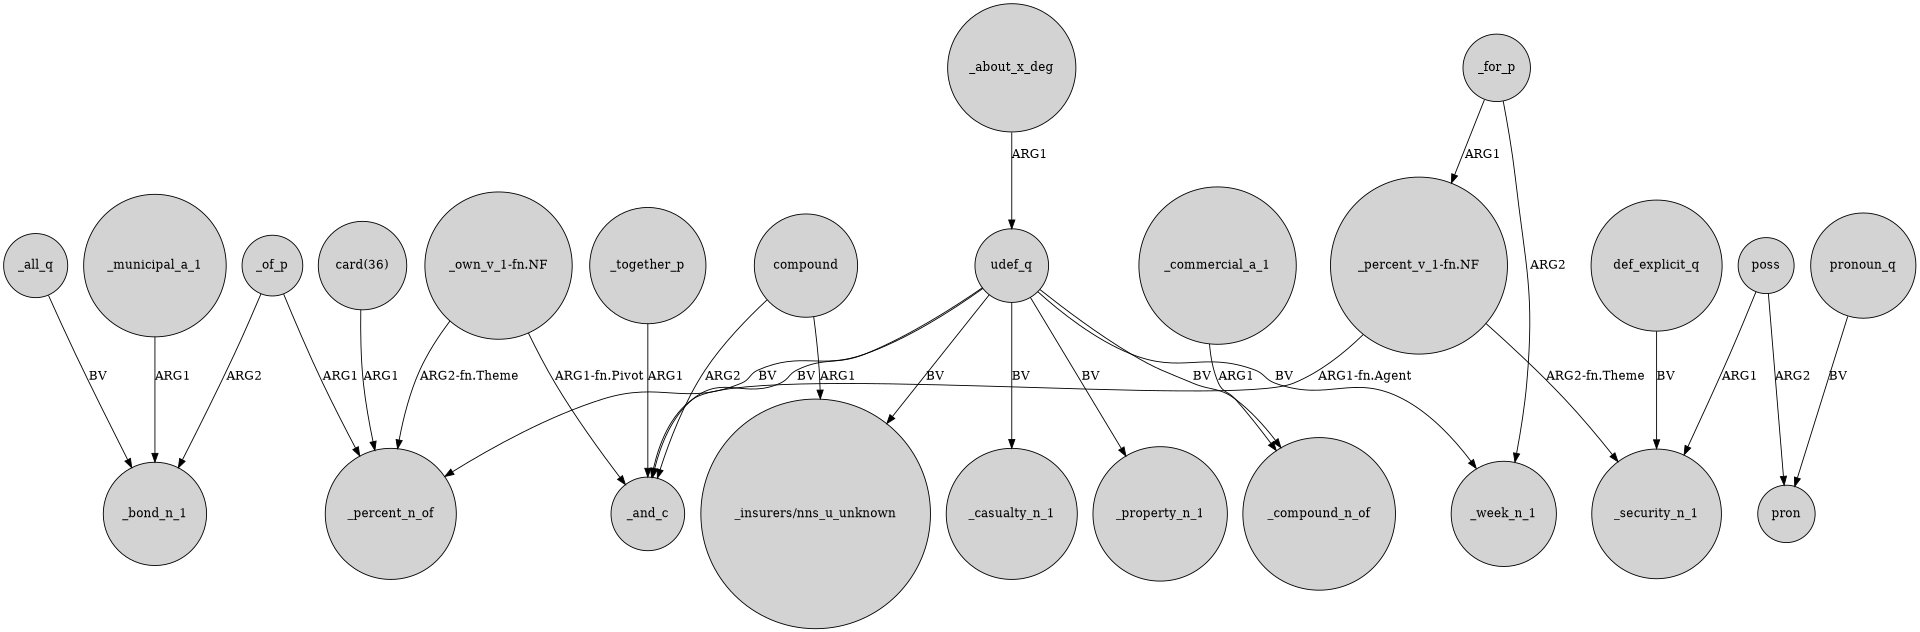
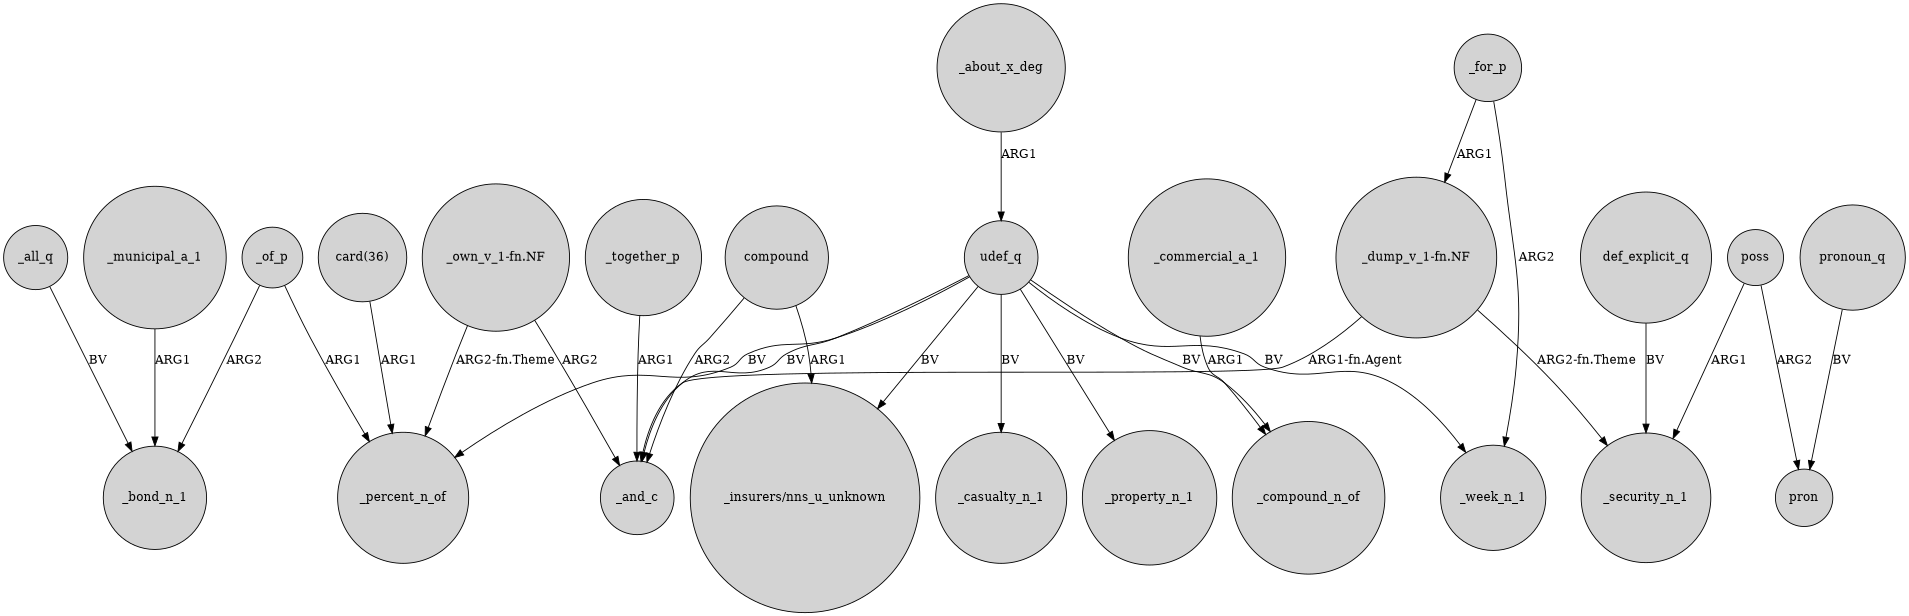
node "_percent_v_1-fn.NF": label "_percent_v_1-fn.NF" -> "_dump_v_1-fn.NF"
edge "_own_v_1-fn.NF" -> "_and_c": label "ARG1-fn.Pivot" -> "ARG2"
